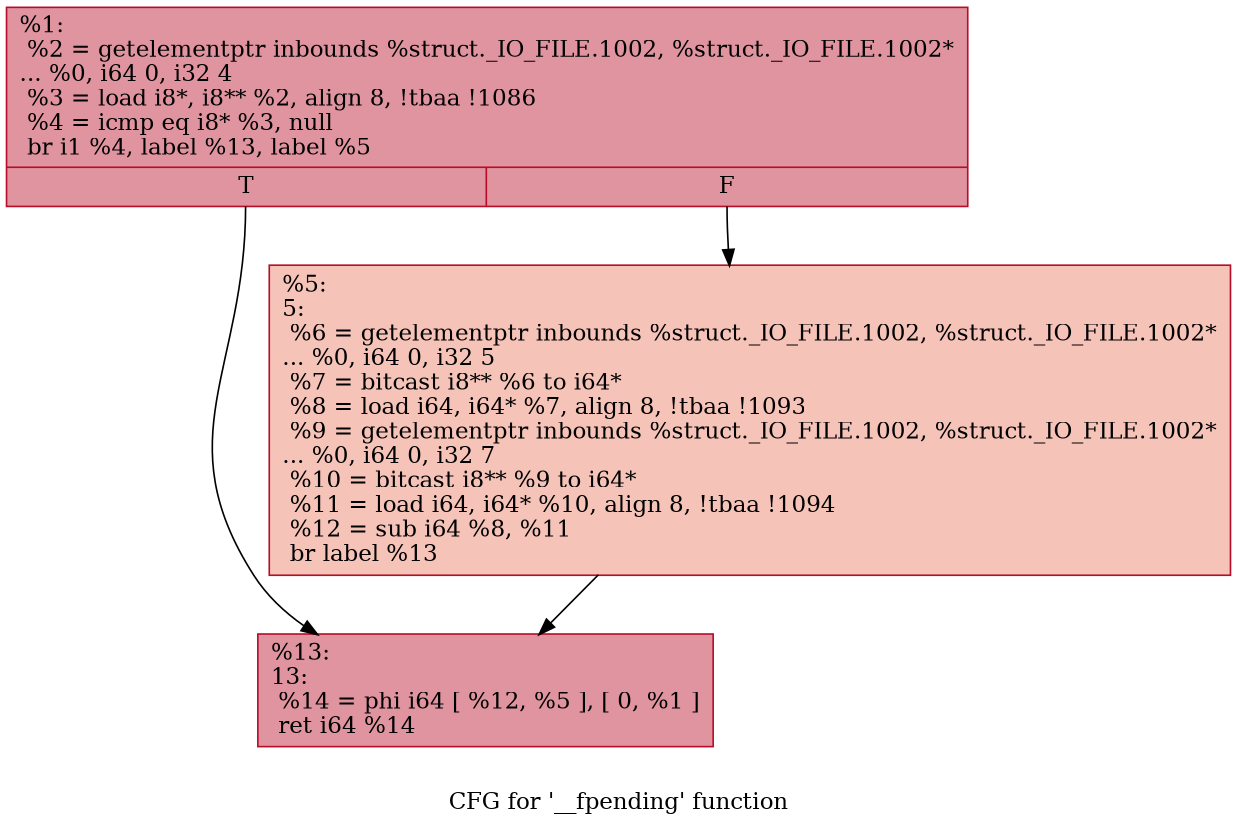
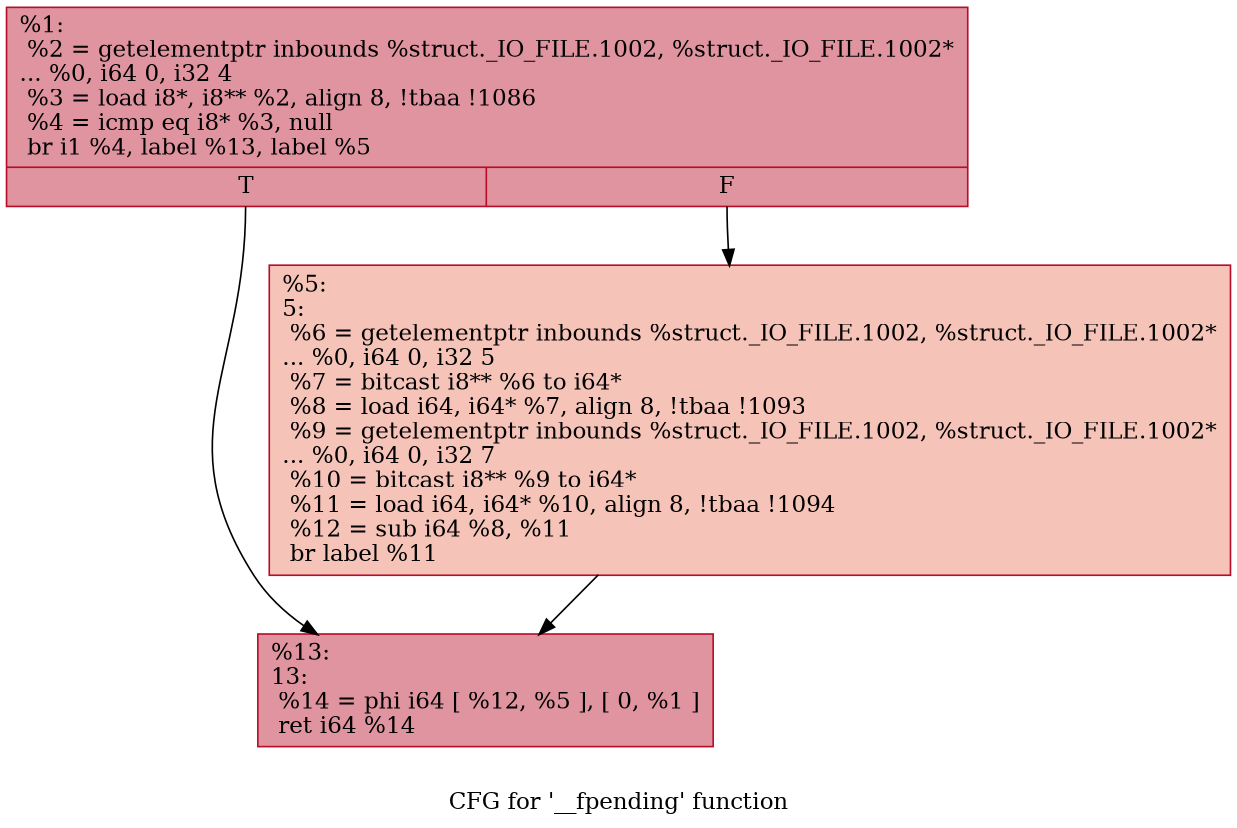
node "%5:": text "br label %13" -> "br label %11"
